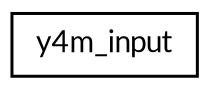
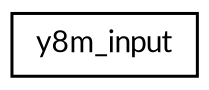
node "y4m_input": label "y4m_input" -> "y8m_input"
